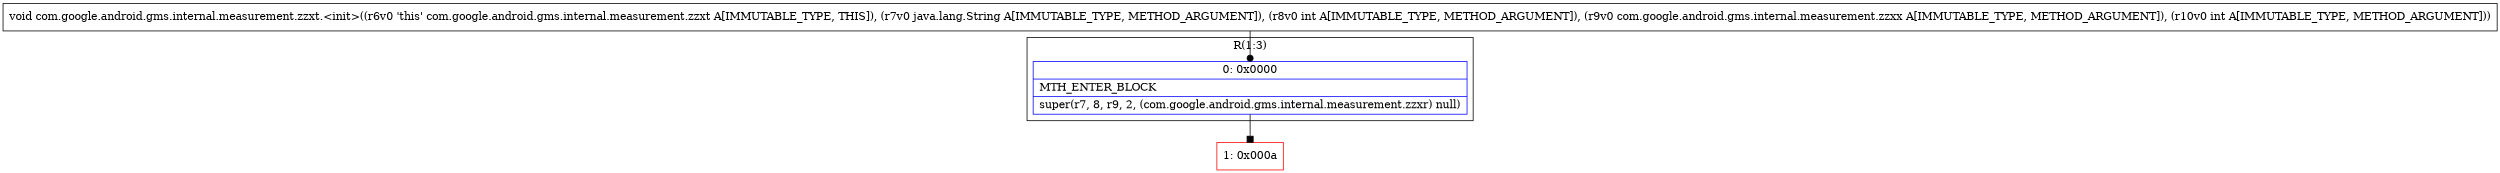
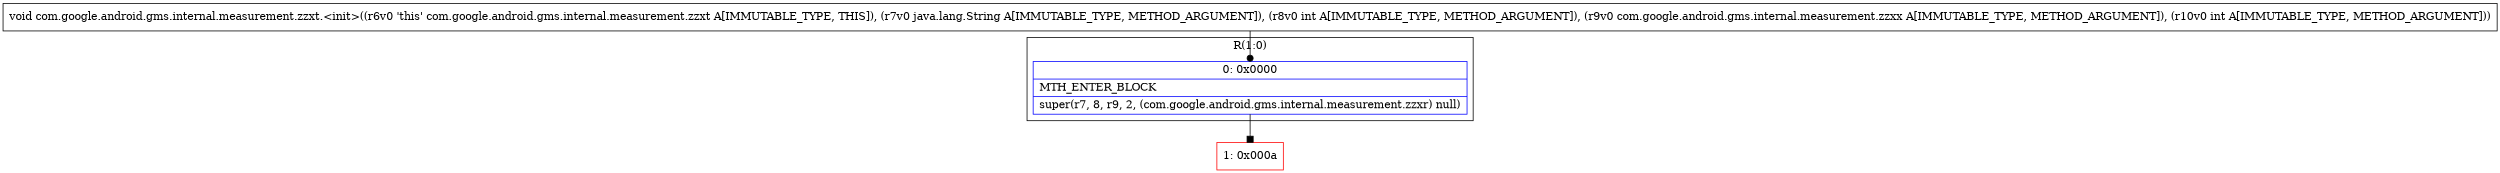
cluster "R(1:3)": label "R(1:3)" -> "R(1:0)"
